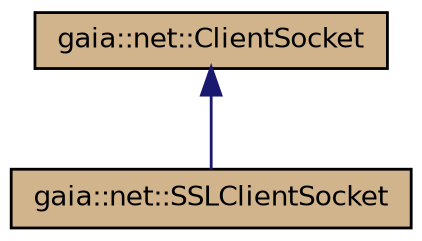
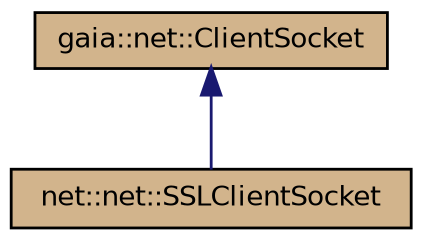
node "gaia::net::SSLClientSocket": label "gaia::net::SSLClientSocket" -> "net::net::SSLClientSocket"
